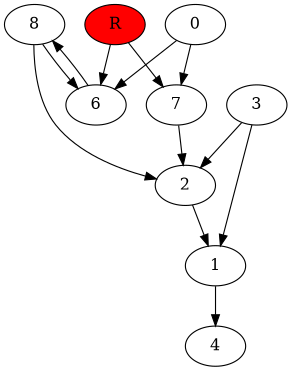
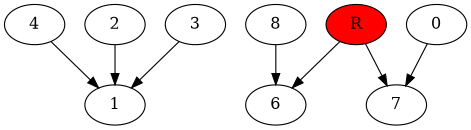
edge "0" -> "6": removed
edge "6" -> "8": removed
edge "8" -> "2": removed
edge "7" -> "2": removed
edge "3" -> "2": removed
edge "1" -> "4": reversed
